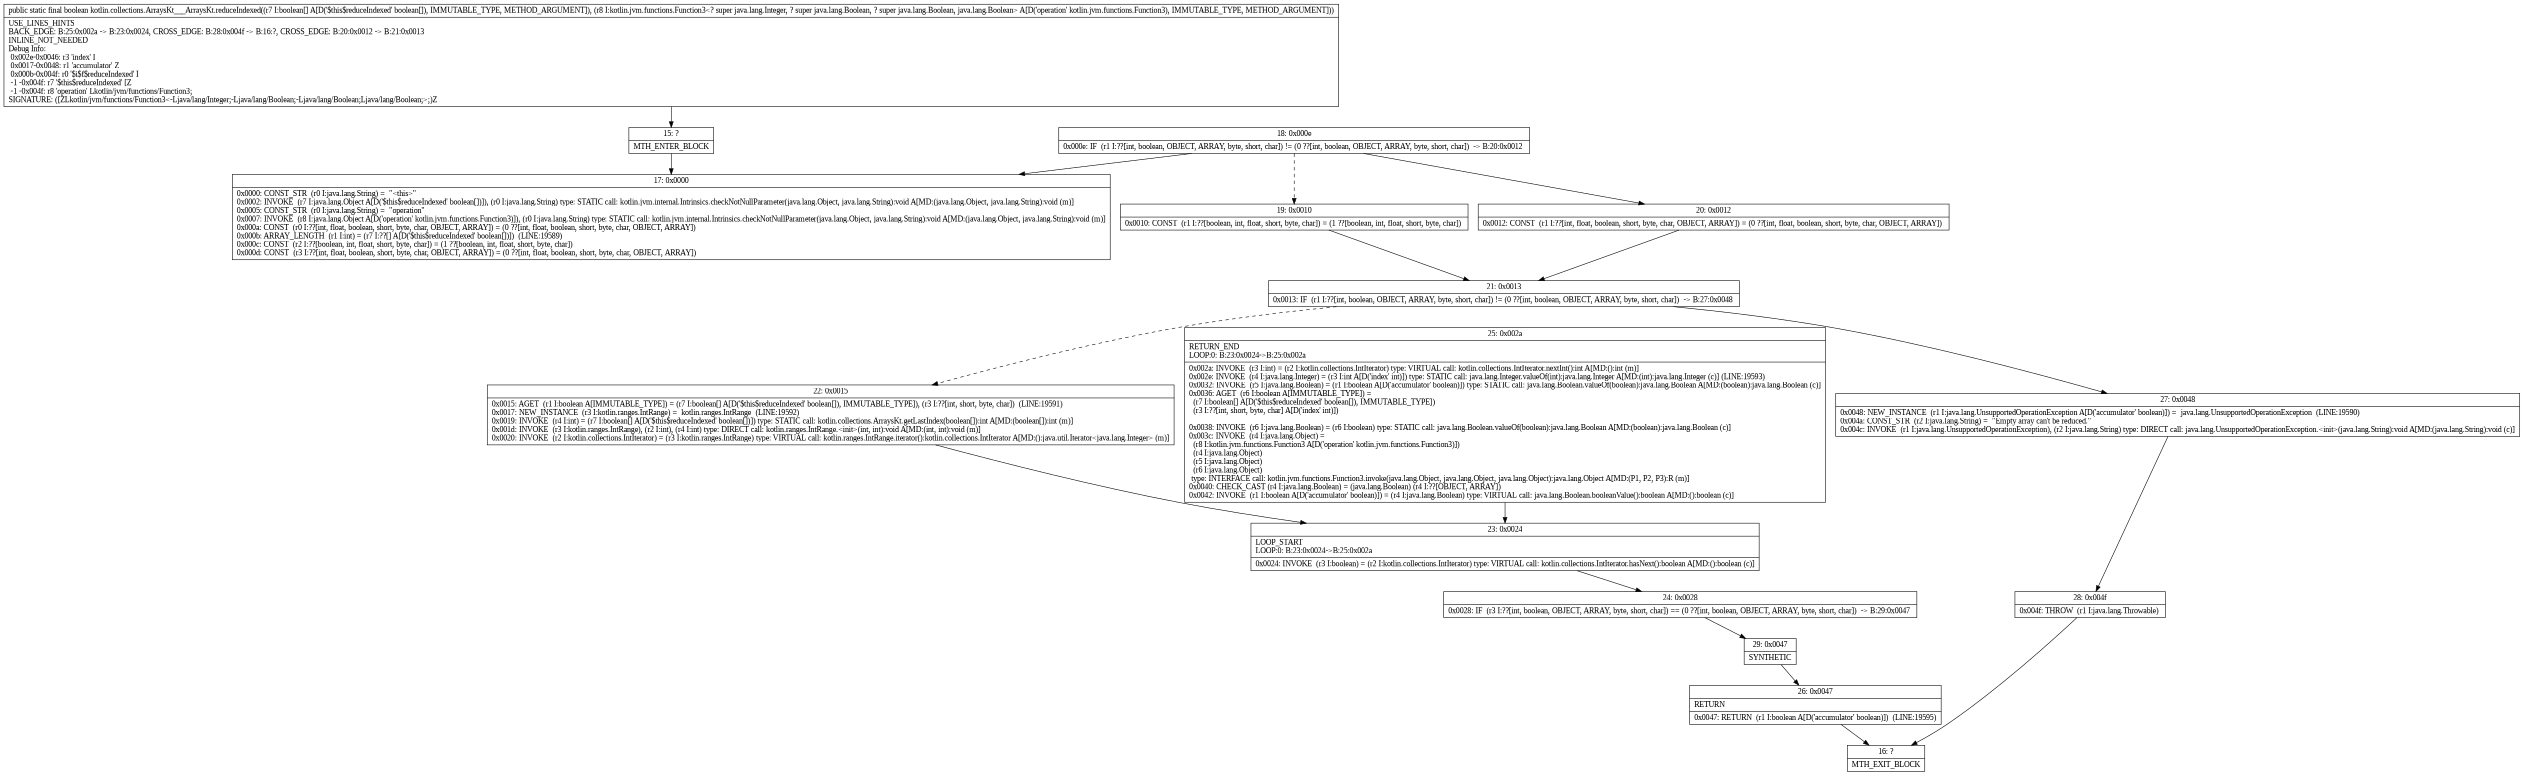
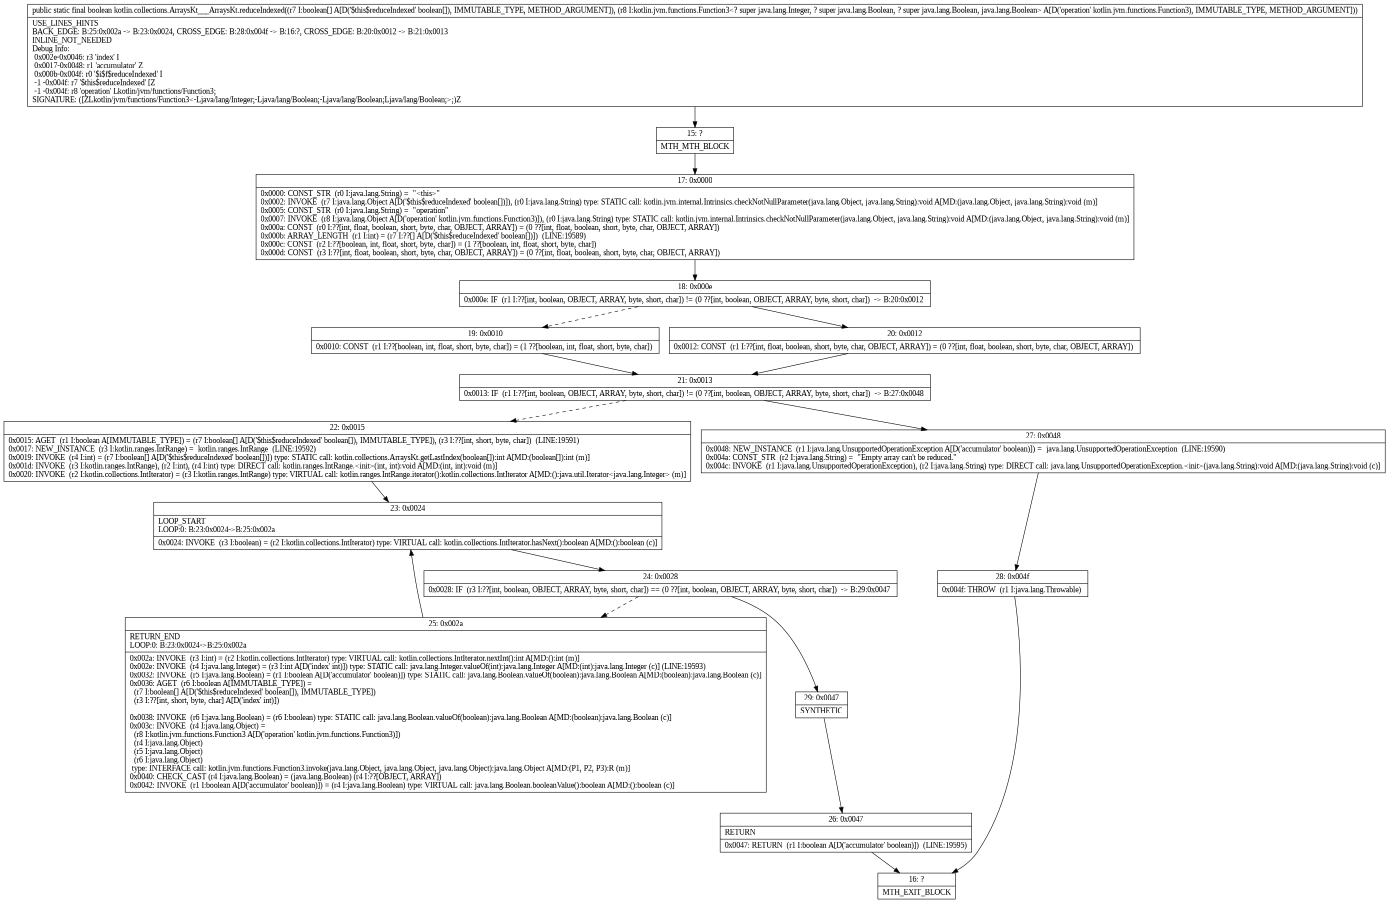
node "15: ?": text "MTH_ENTER_BLOCK" -> "MTH_MTH_BLOCK"
edge "18: 0x000e" -> "17: 0x0000": reversed
edge "24: 0x0028" -> "25: 0x002a": added
